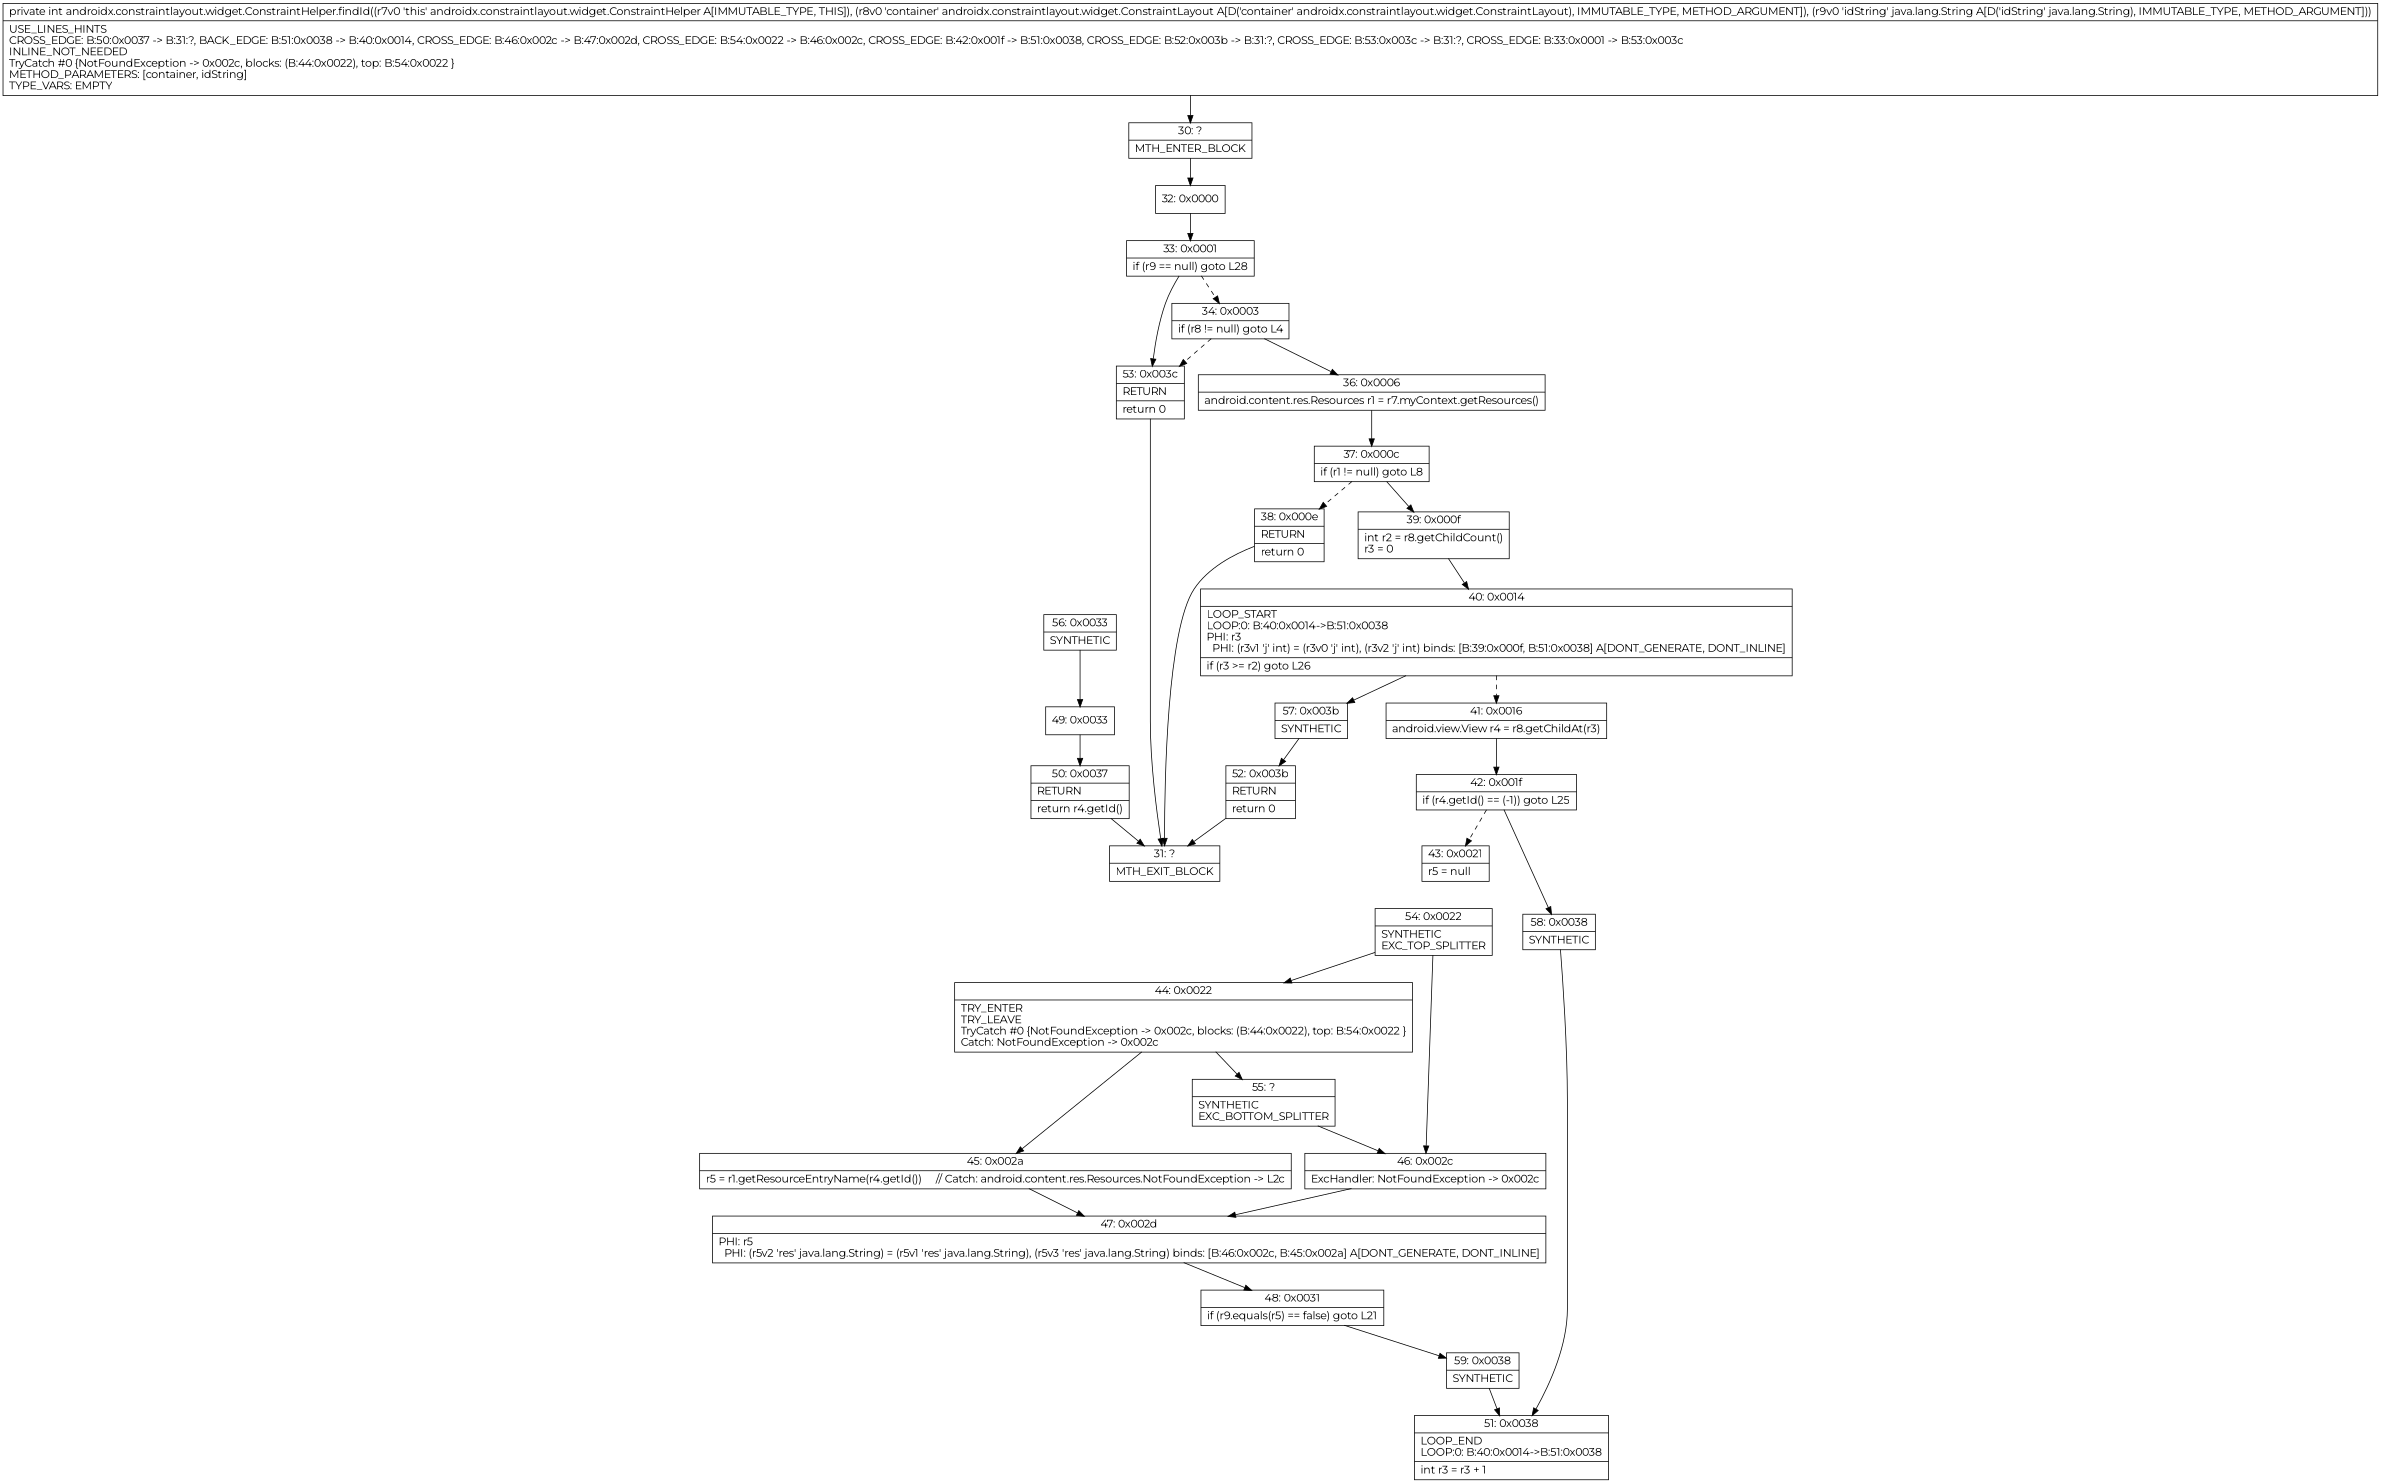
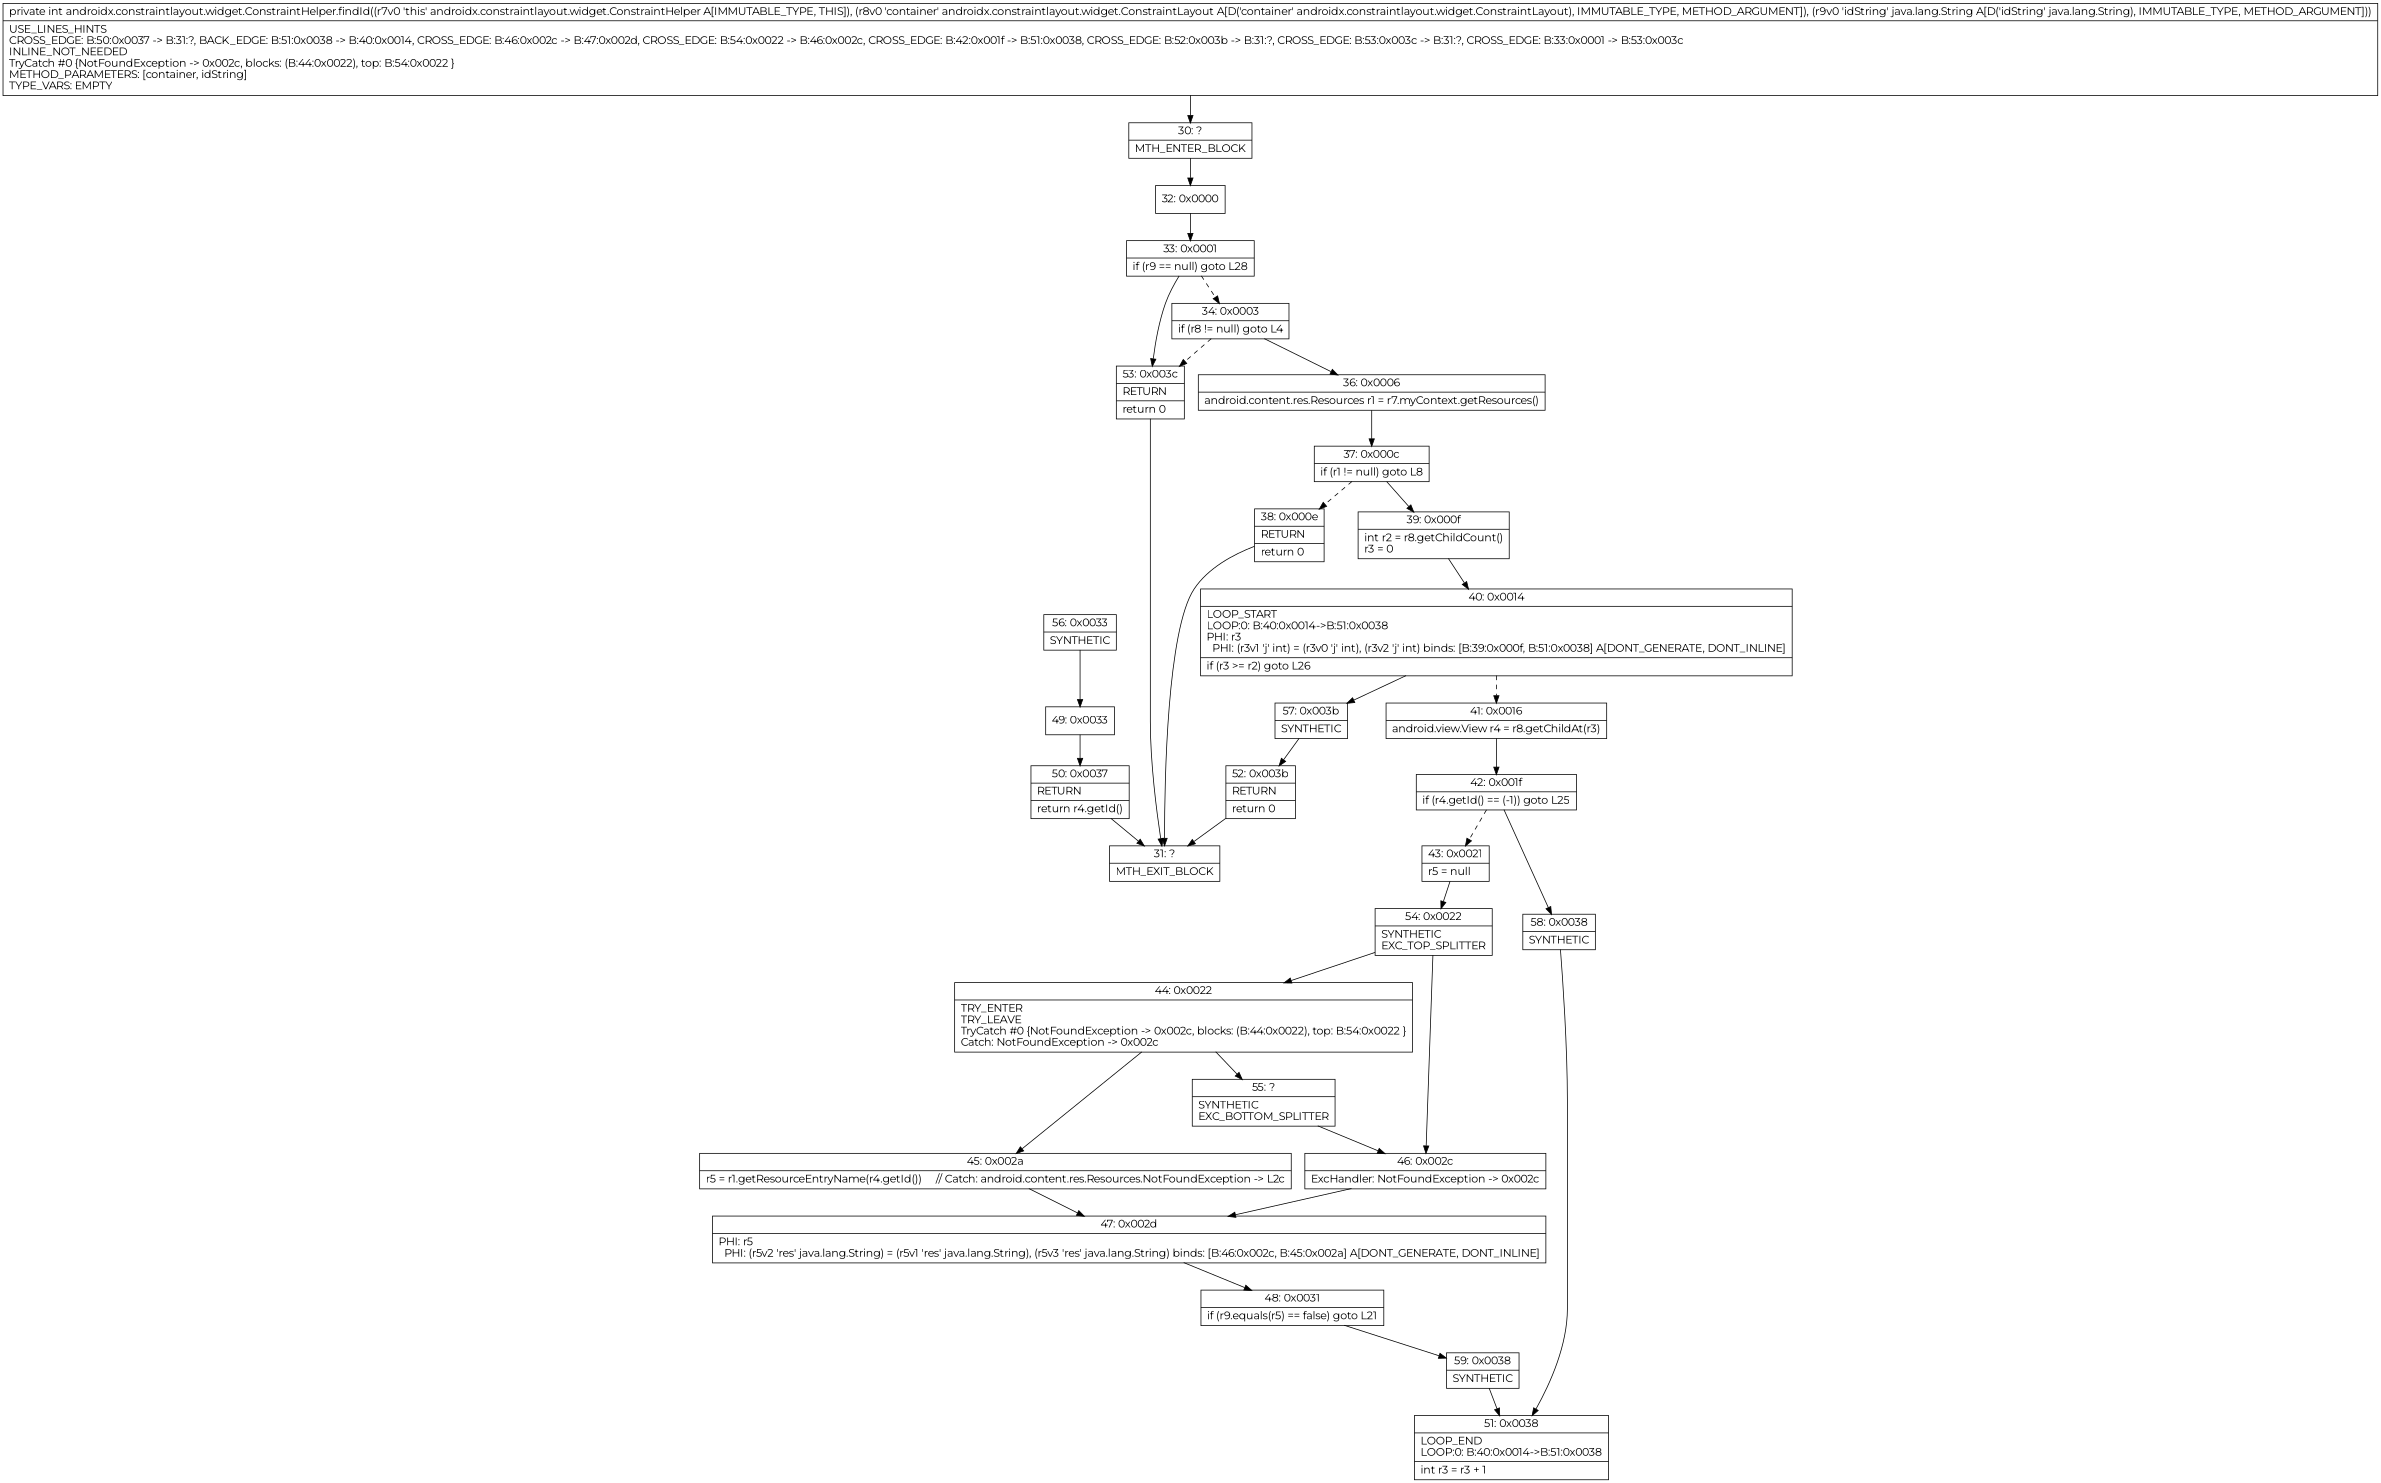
edge "43: 0x0021" -> "54: 0x0022": added
